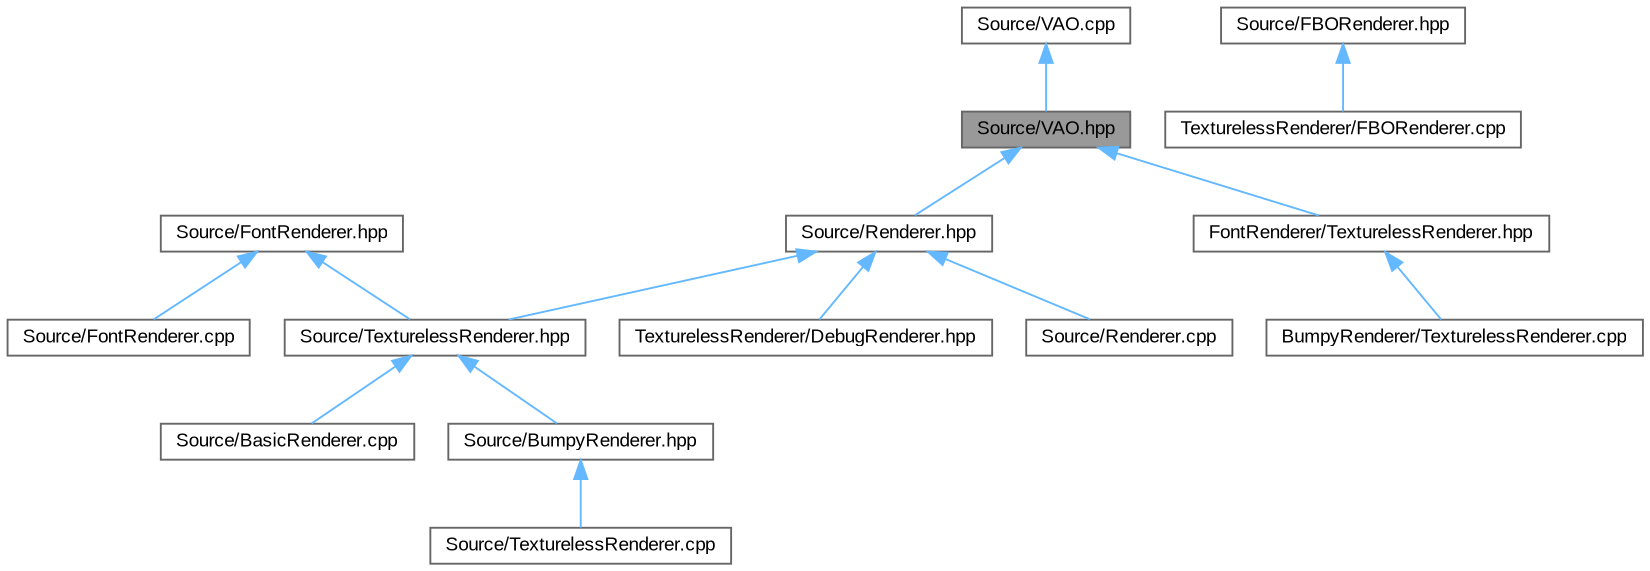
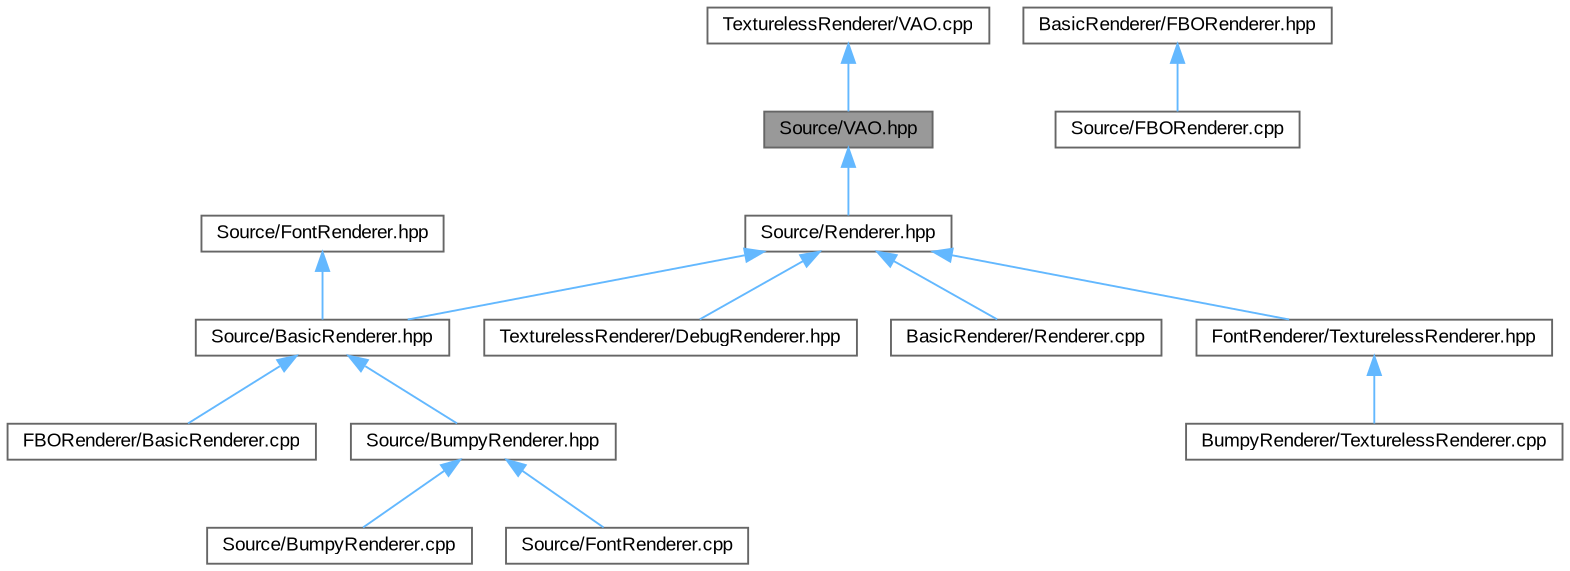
node "Source/VAO.cpp": label "Source/VAO.cpp" -> "TexturelessRenderer/VAO.cpp"
node "Source/FBORenderer.hpp": label "Source/FBORenderer.hpp" -> "BasicRenderer/FBORenderer.hpp"
node "TexturelessRenderer/FBORenderer.cpp": label "TexturelessRenderer/FBORenderer.cpp" -> "Source/FBORenderer.cpp"
edge "FontRenderer/TexturelessRenderer.hpp" -> "Source/VAO.hpp": now "FontRenderer/TexturelessRenderer.hpp" -> "Source/Renderer.hpp"
edge "Source/FontRenderer.cpp" -> "Source/FontRenderer.hpp": now "Source/FontRenderer.cpp" -> "Source/BumpyRenderer.hpp"
node "Source/TexturelessRenderer.hpp": label "Source/TexturelessRenderer.hpp" -> "Source/BasicRenderer.hpp"
node "Source/Renderer.cpp": label "Source/Renderer.cpp" -> "BasicRenderer/Renderer.cpp"
node "Source/BasicRenderer.cpp": label "Source/BasicRenderer.cpp" -> "FBORenderer/BasicRenderer.cpp"
node "Source/TexturelessRenderer.cpp": label "Source/TexturelessRenderer.cpp" -> "Source/BumpyRenderer.cpp"
